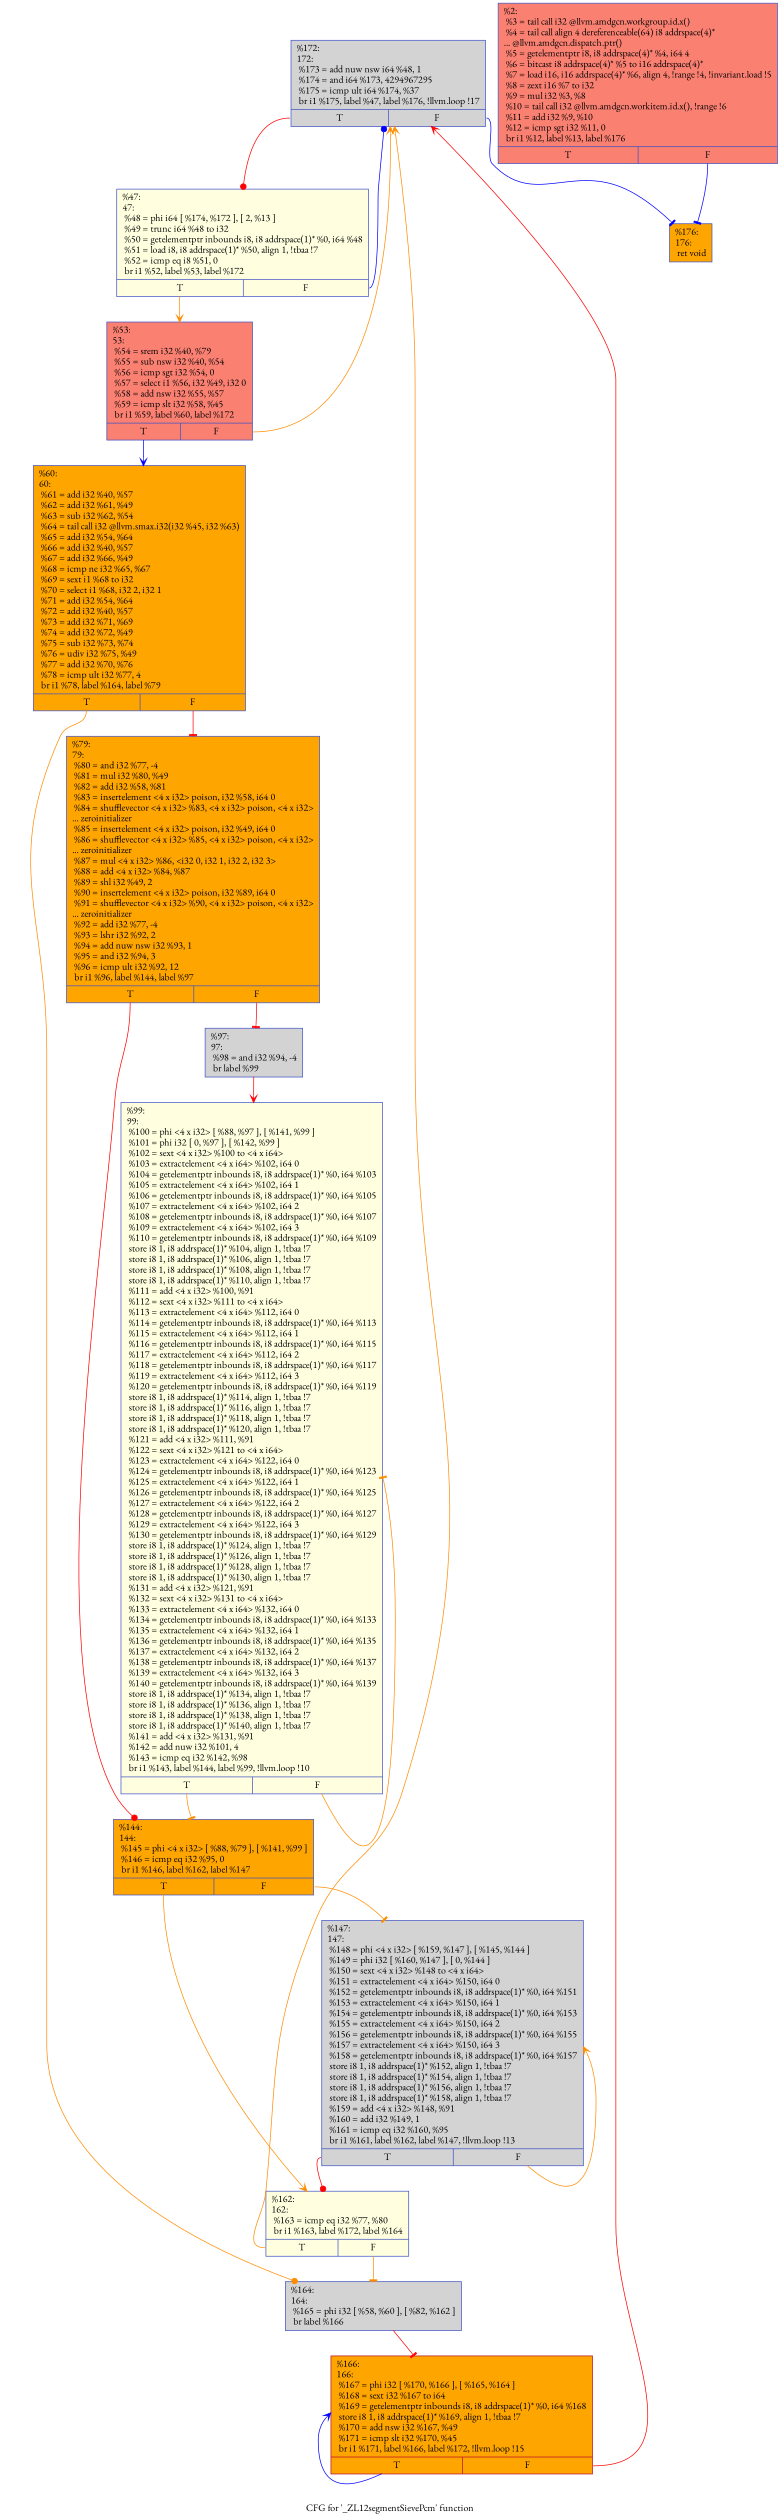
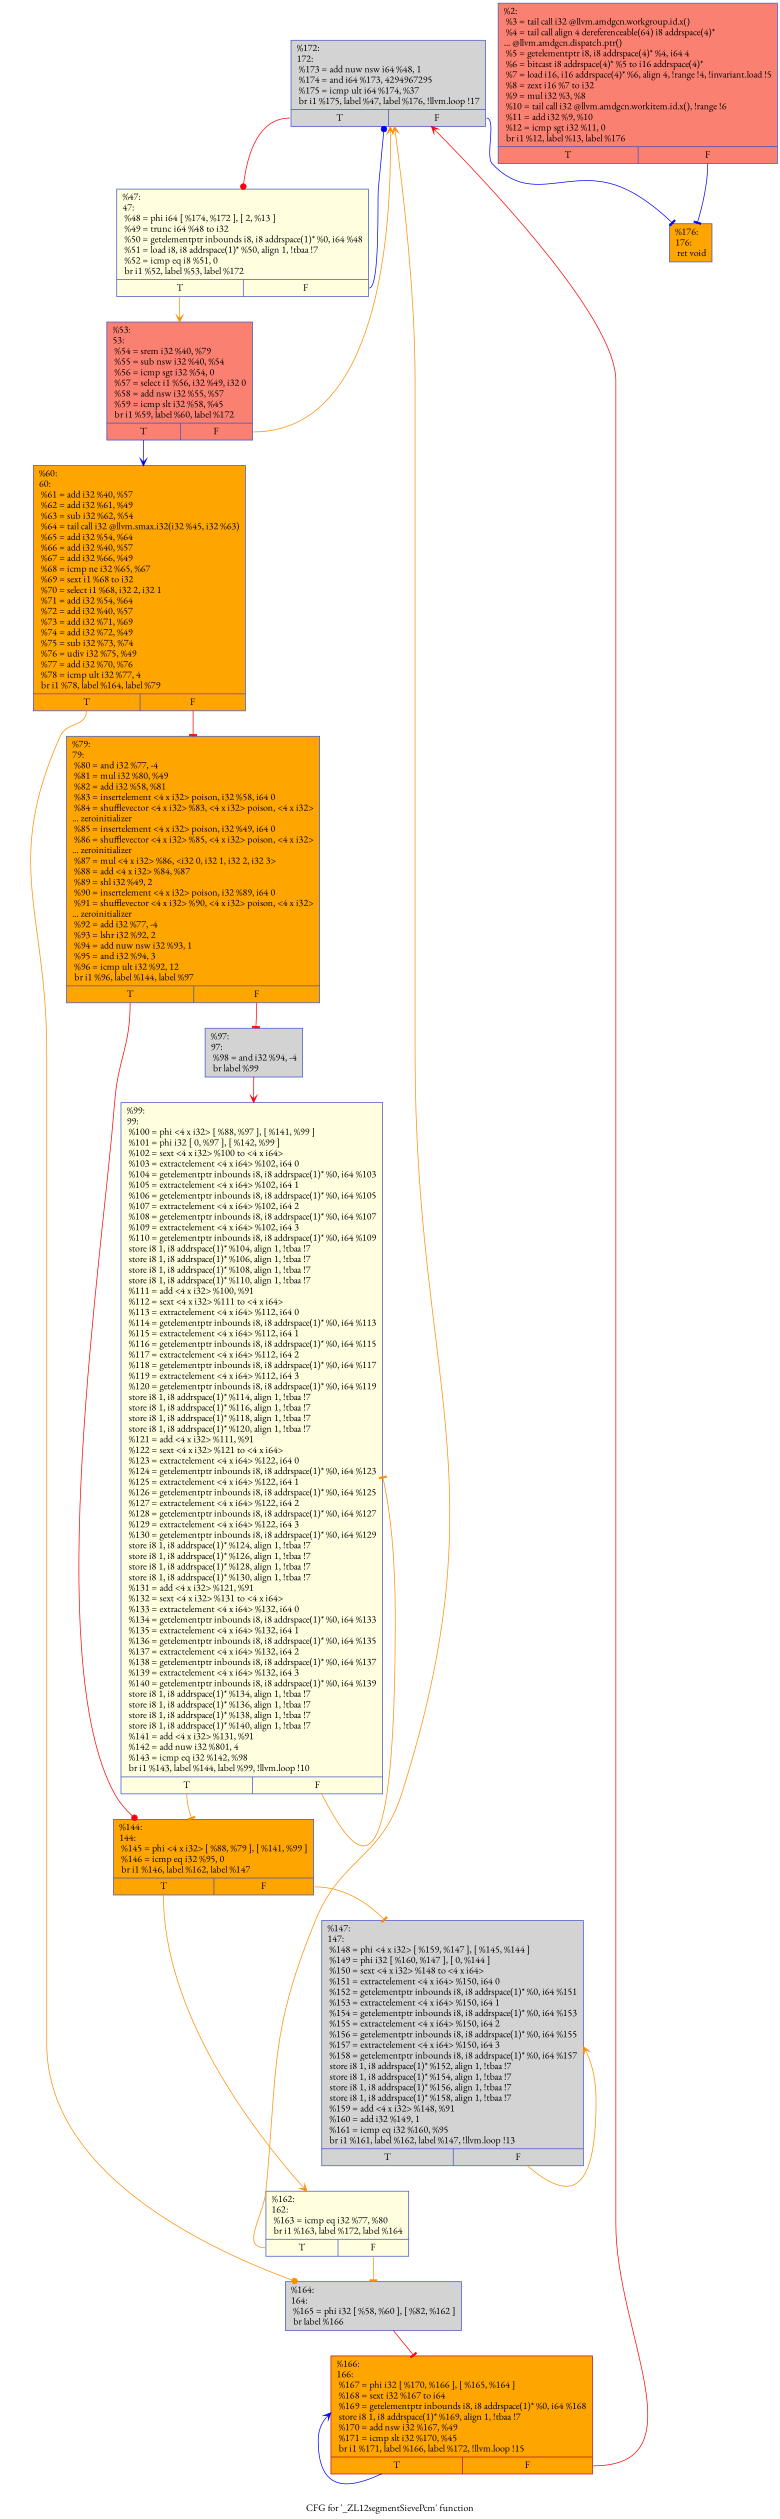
node "%99:": text "%142 = add nuw i32 %101, 4" -> "%142 = add nuw i32 %801, 4"
edge "%147:" -> "%162:": removed
